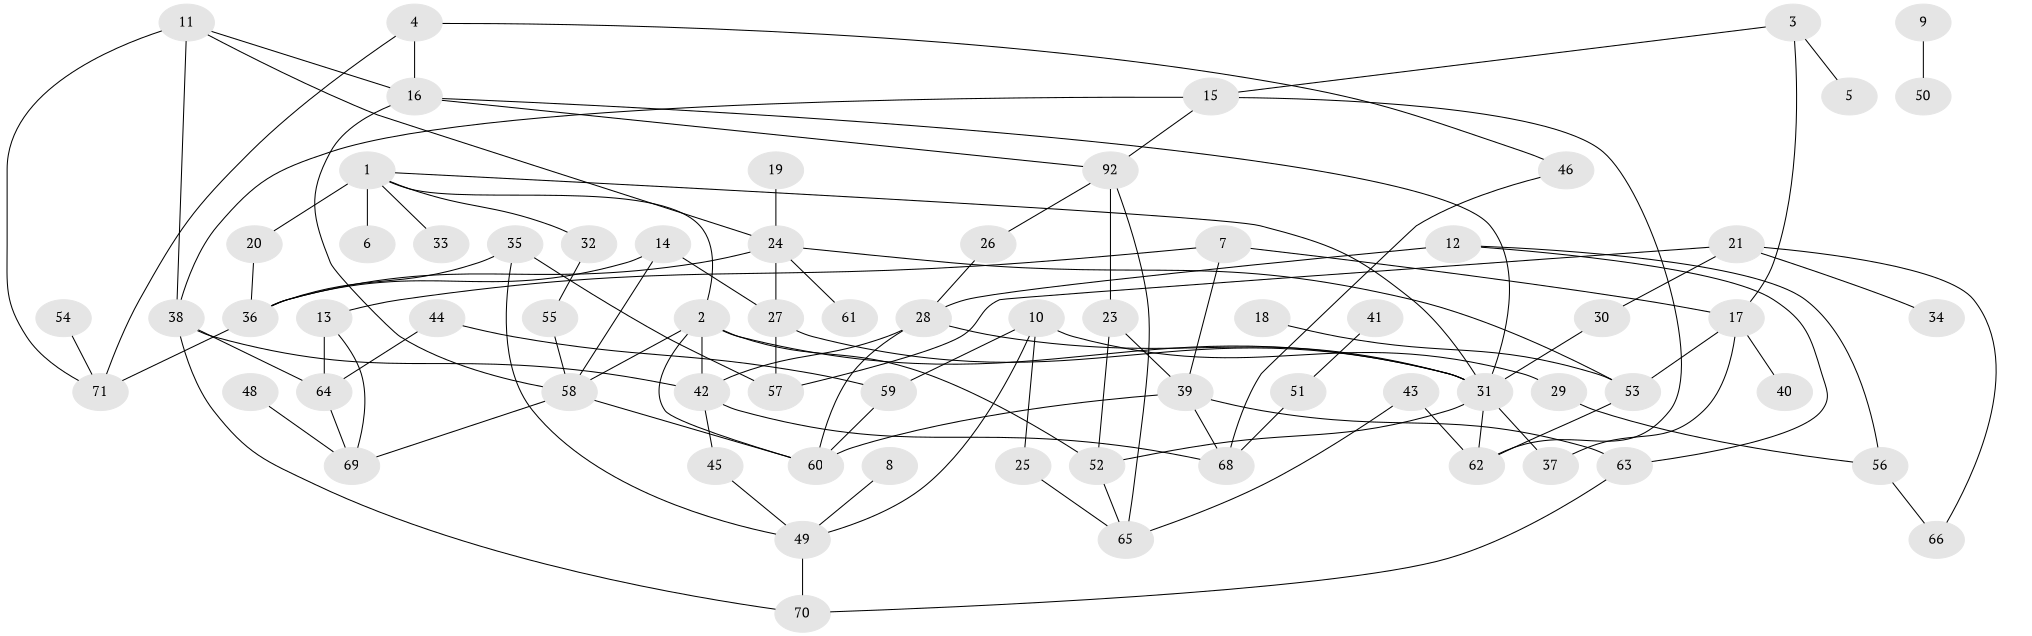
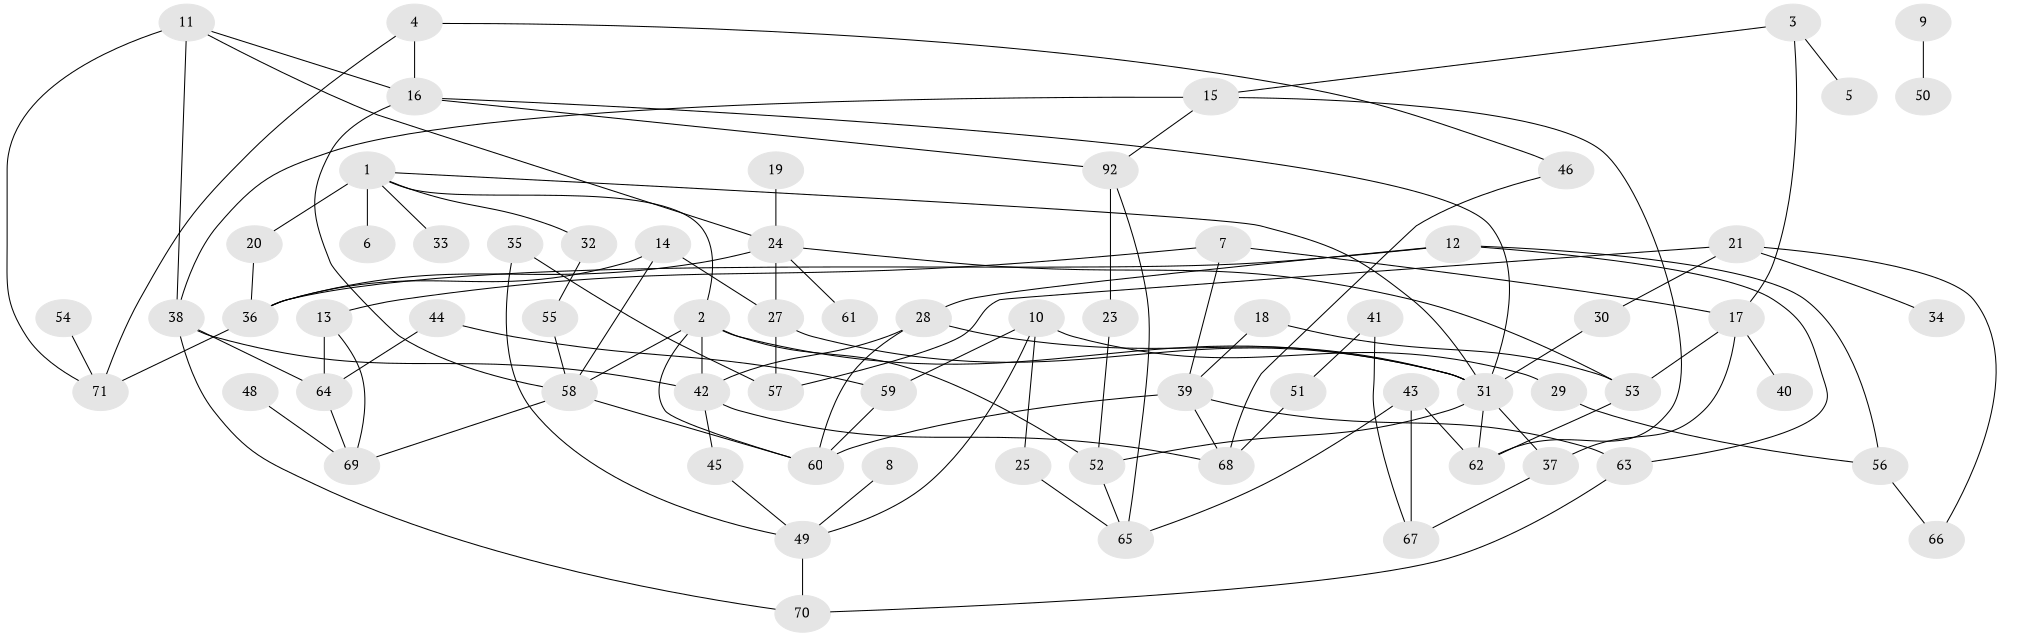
node "26": removed
edge "35" -- "36": now "12" -- "36"
edge "23" -- "39": now "18" -- "39"
node "67": added
